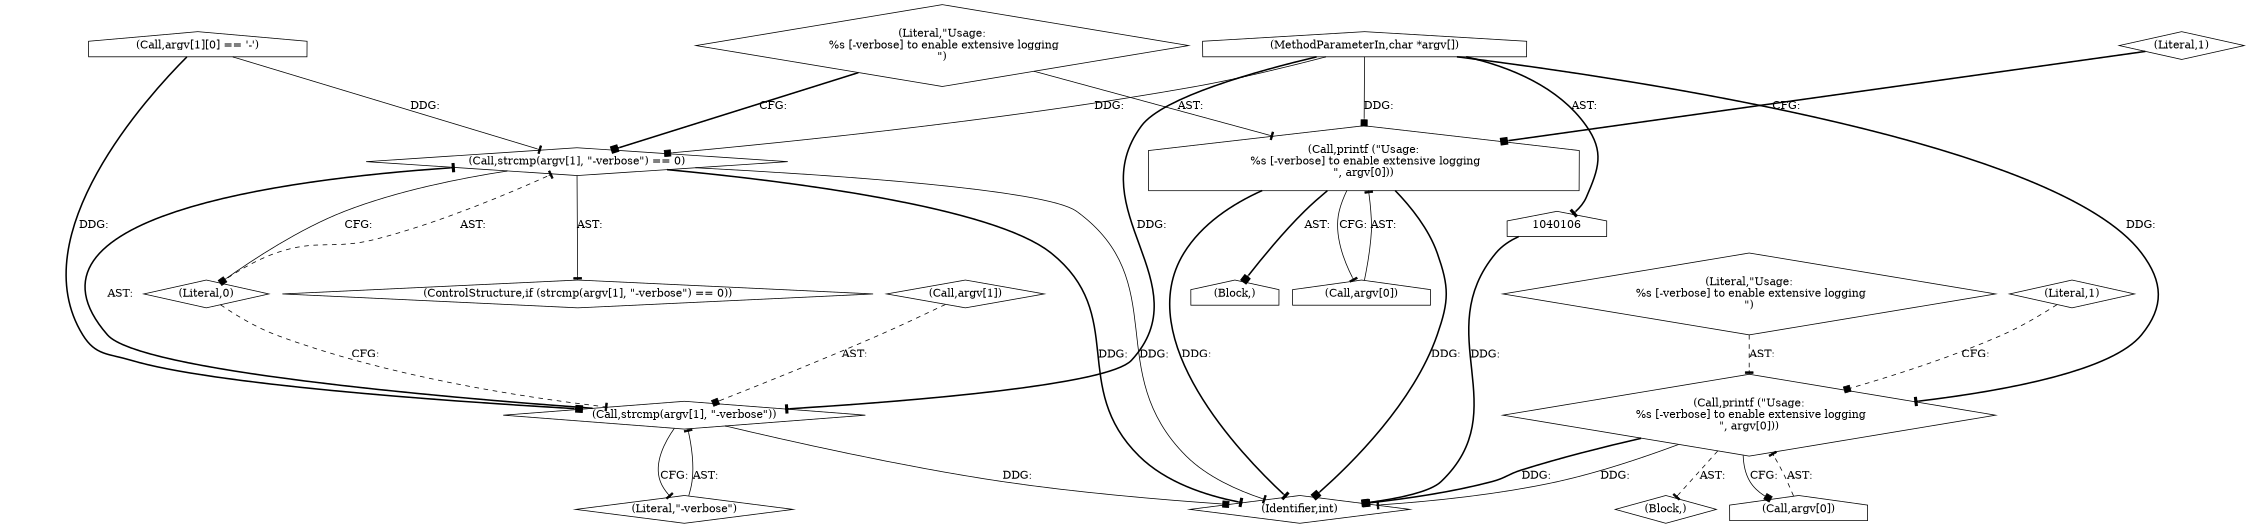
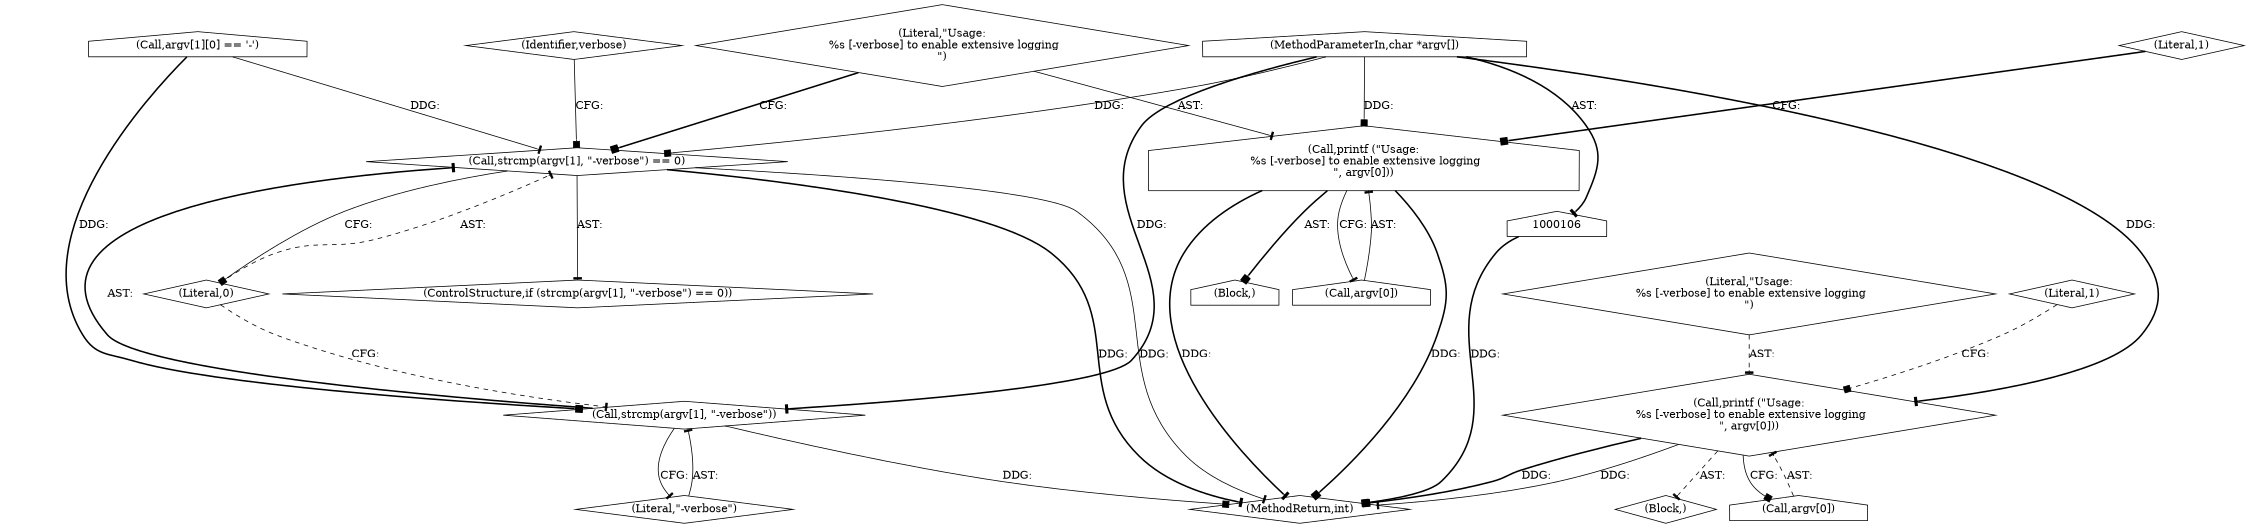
node "(Identifier,verbose)": added
node "1040106": label "1040106" -> "1000106"
node "(Call,argv[1])": removed
node "(Identifier,int)": label "(Identifier,int)" -> "(MethodReturn,int)"
